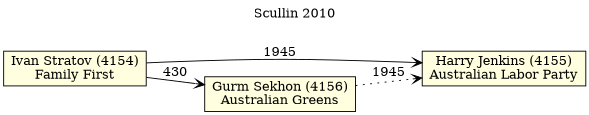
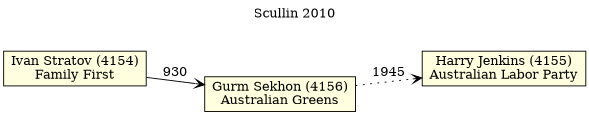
edge "Ivan Stratov (4154) Family First" -> "Harry Jenkins (4155) Australian Labor Party": removed, label "1945"
edge "Ivan Stratov (4154) Family First" -> "Gurm Sekhon (4156) Australian Greens": label "430" -> "930"
